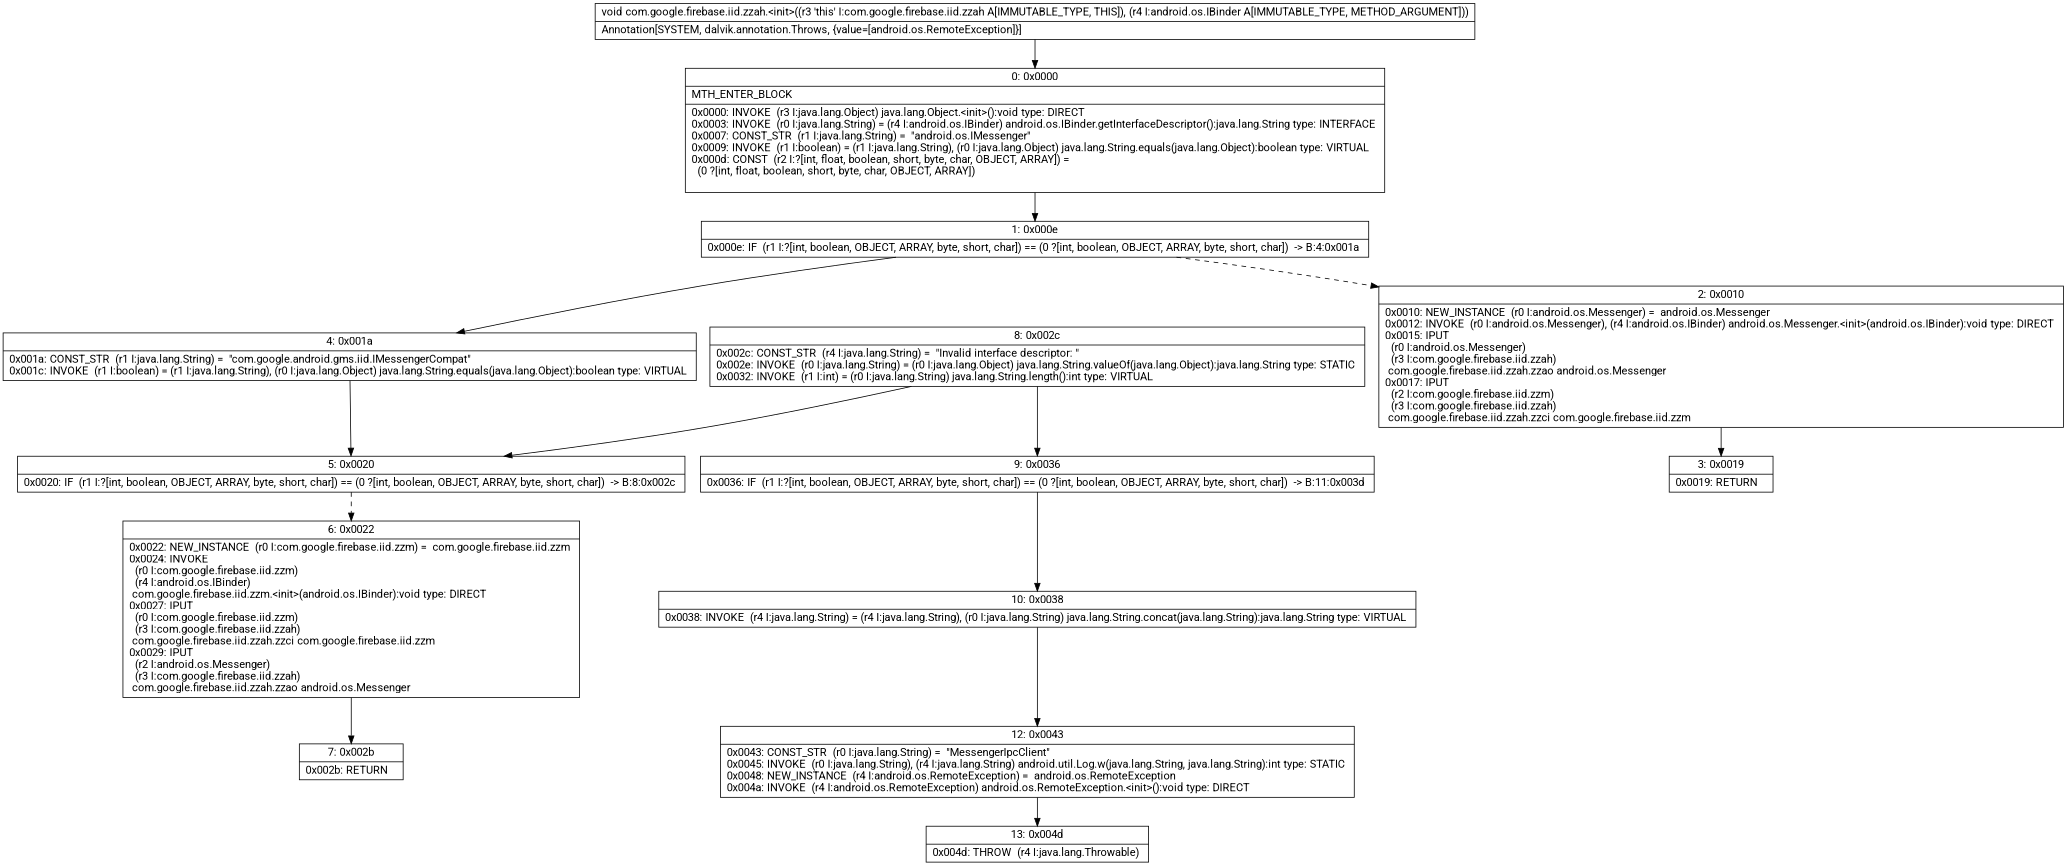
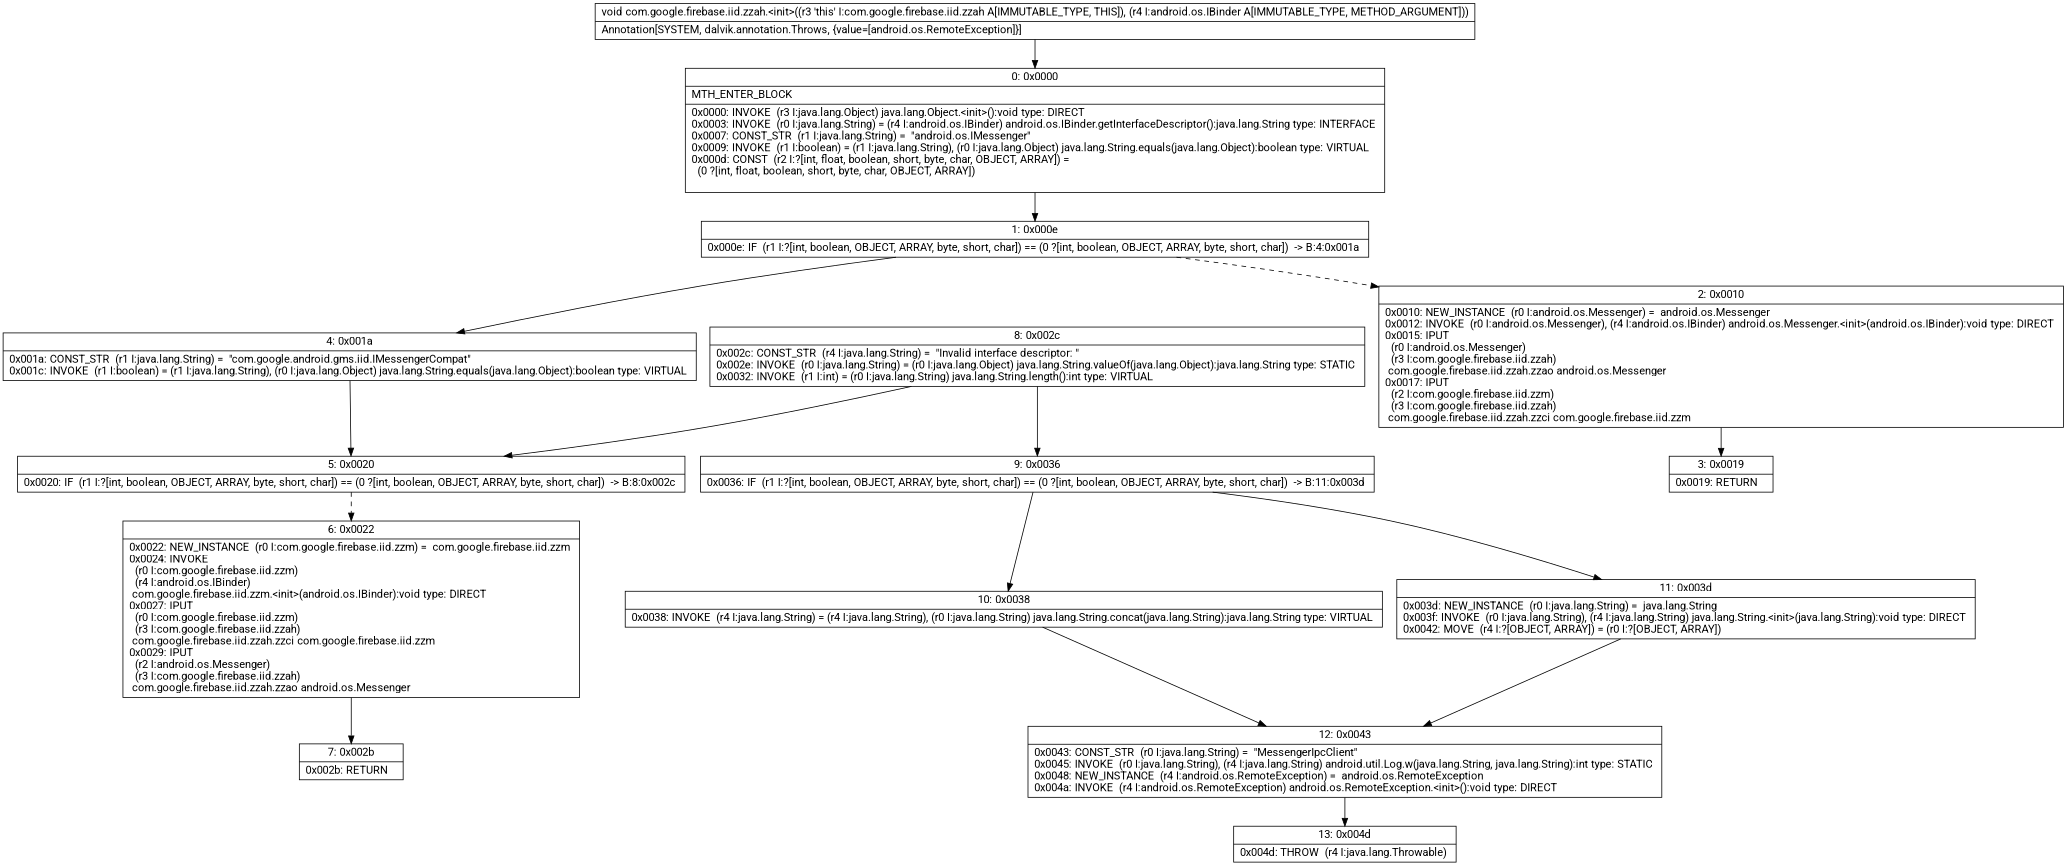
node "11: 0x003d": added
